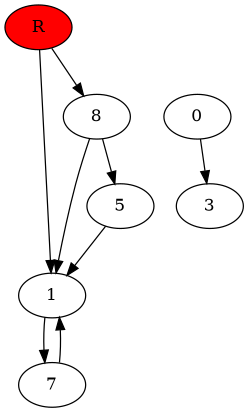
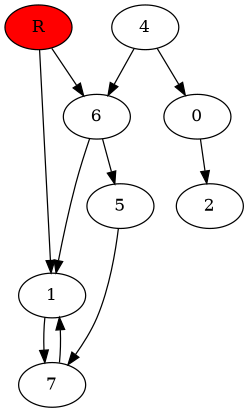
node "4": added
node "8": label "8" -> "6"
node "3": label "3" -> "2"
edge "5" -> "1": now "5" -> "7"
